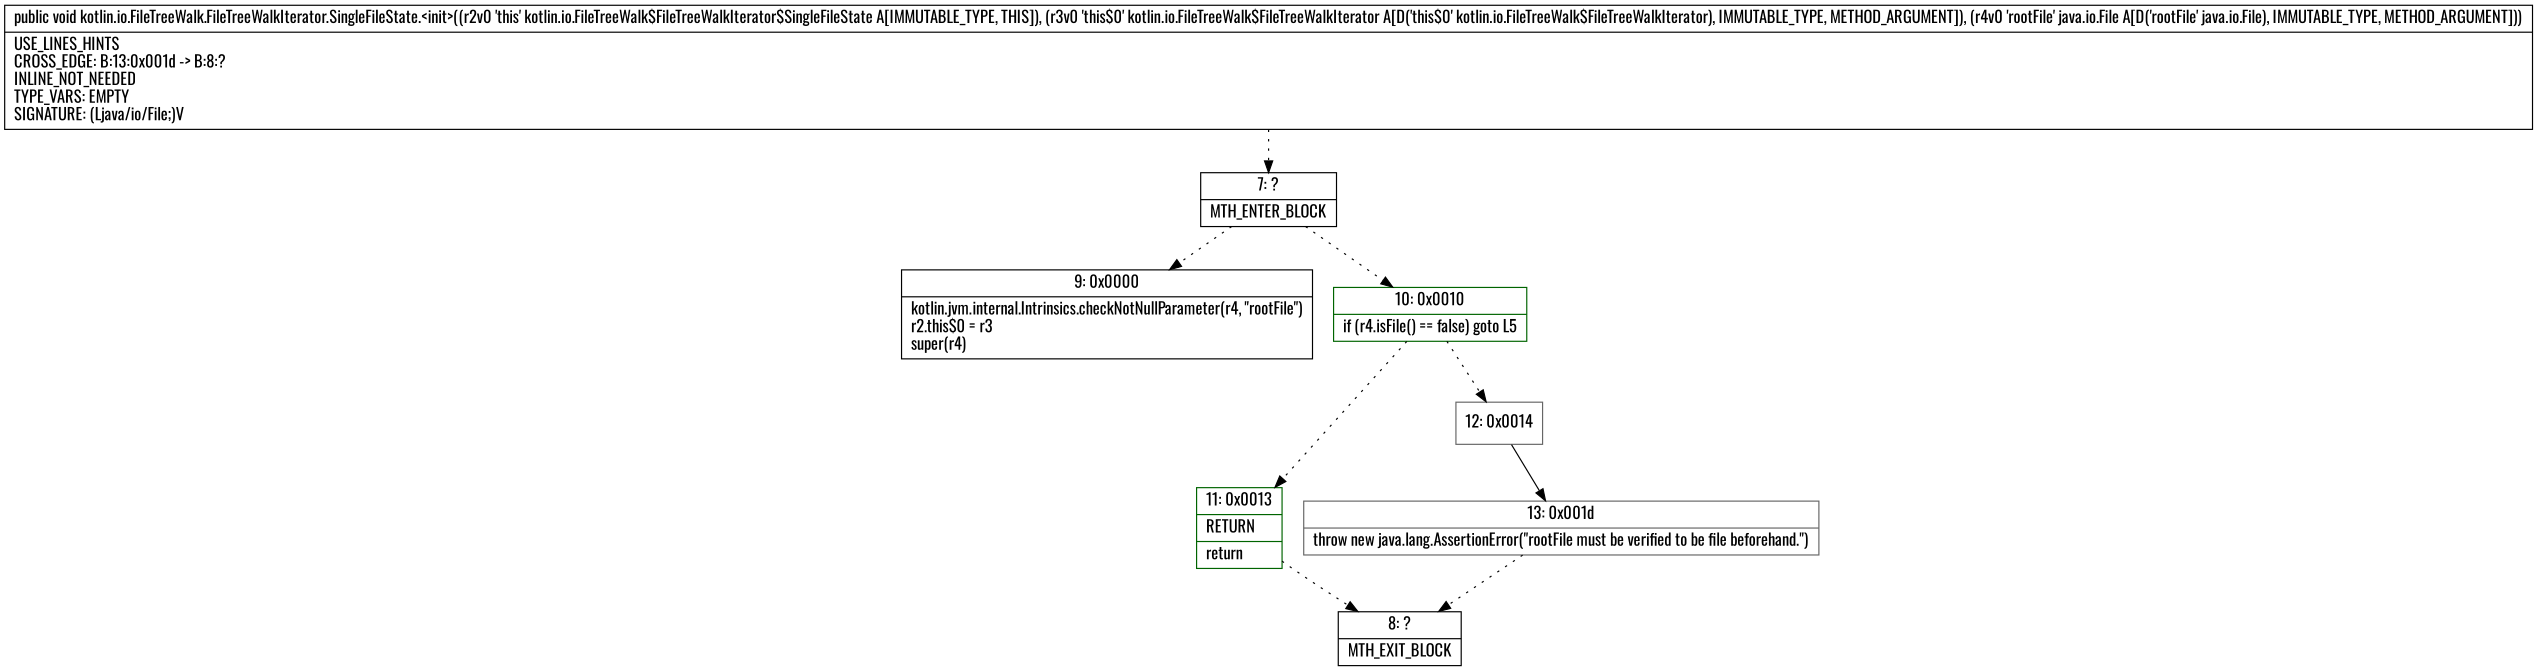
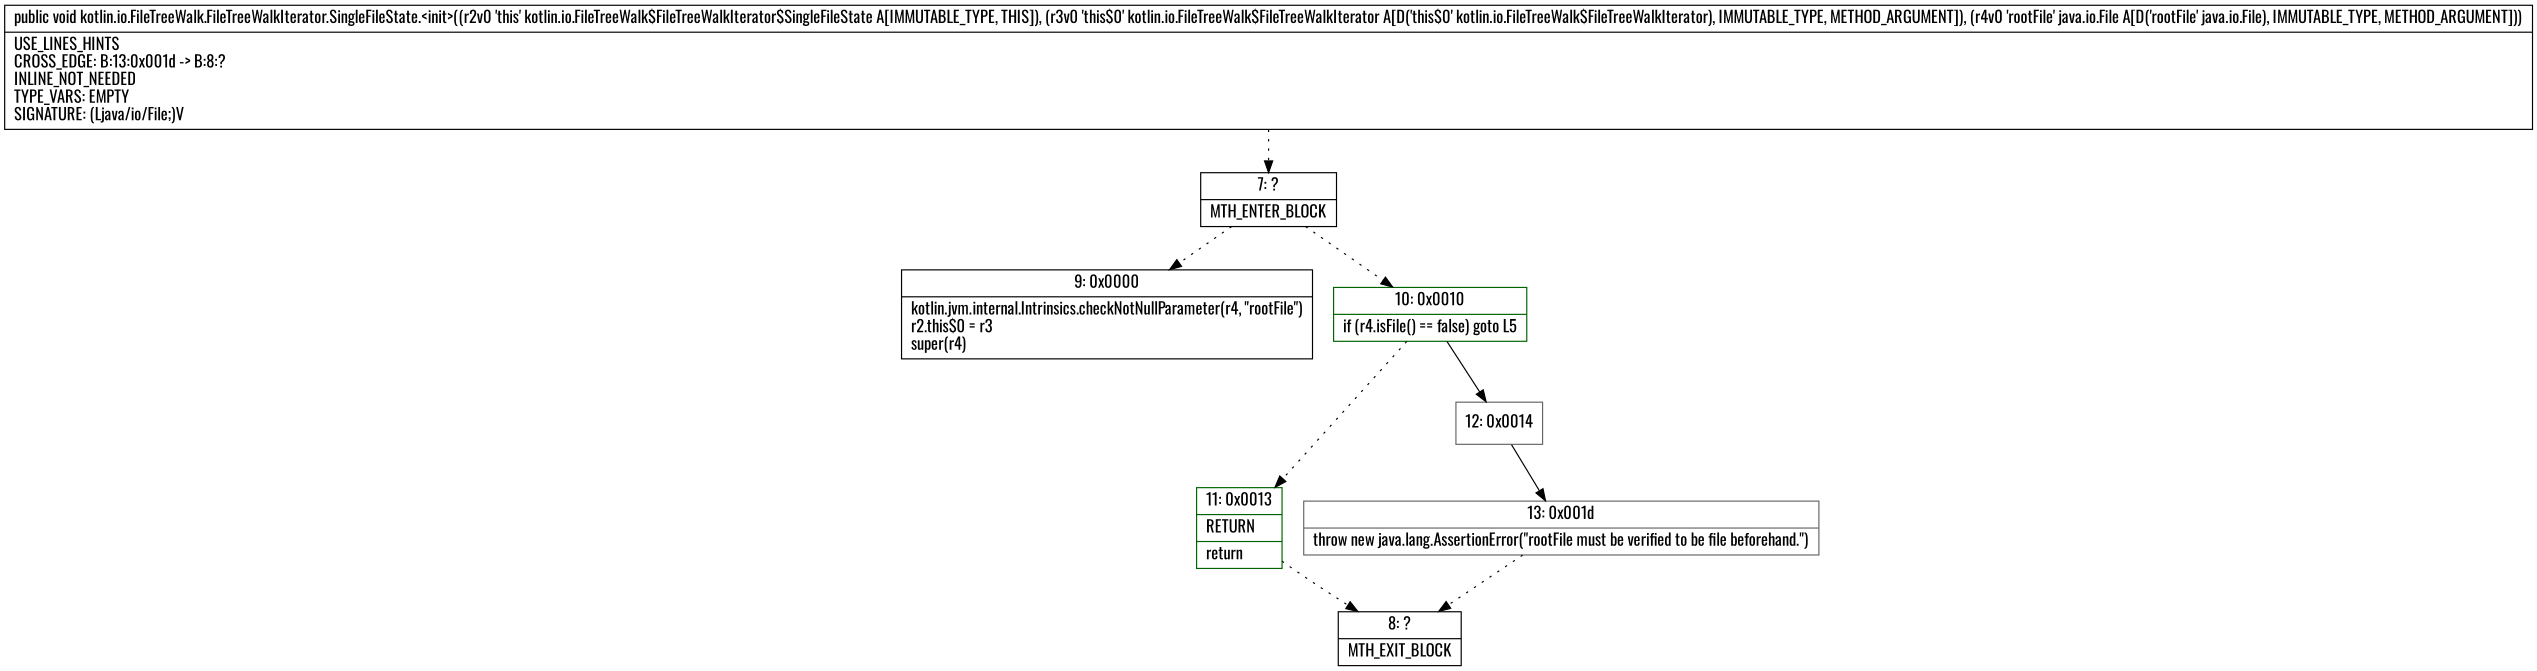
edge "10: 0x0010" -> "12: 0x0014": style dotted -> solid
